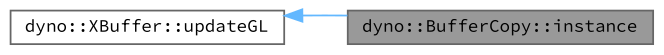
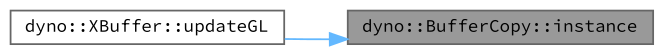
edge "dyno::BufferCopy::instance" -> "dyno::XBuffer::updateGL": reversed
